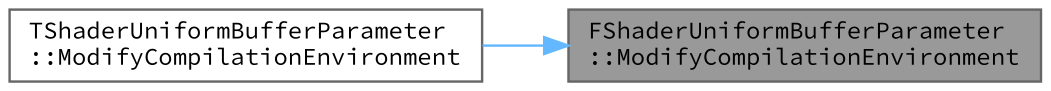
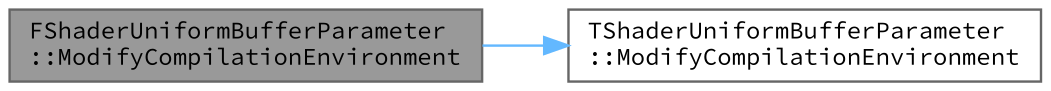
edge "TShaderUniformBufferParameter ::ModifyCompilationEnvironment" -> "FShaderUniformBufferParameter ::ModifyCompilationEnvironment": reversed
